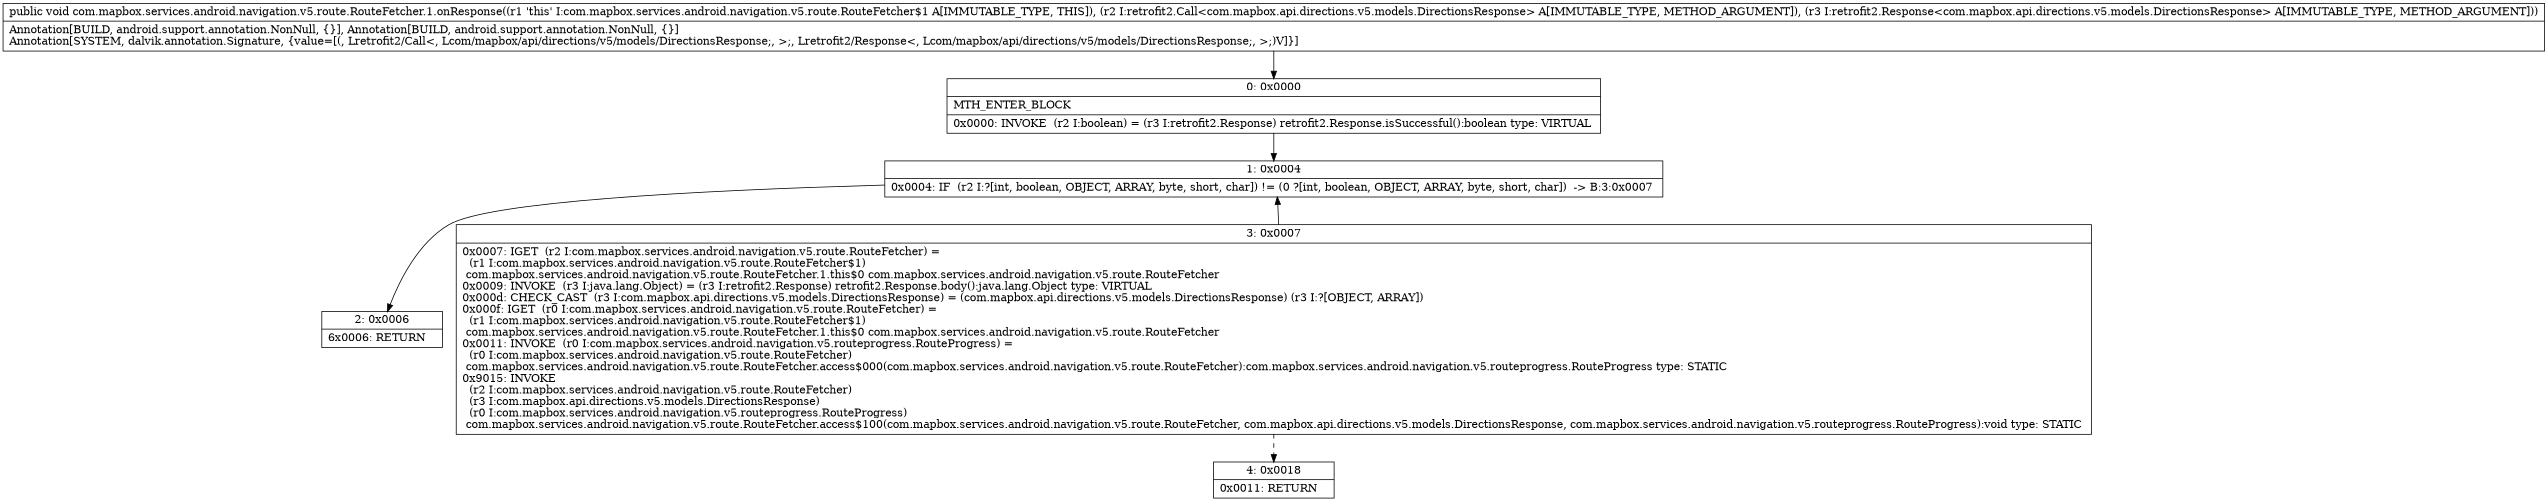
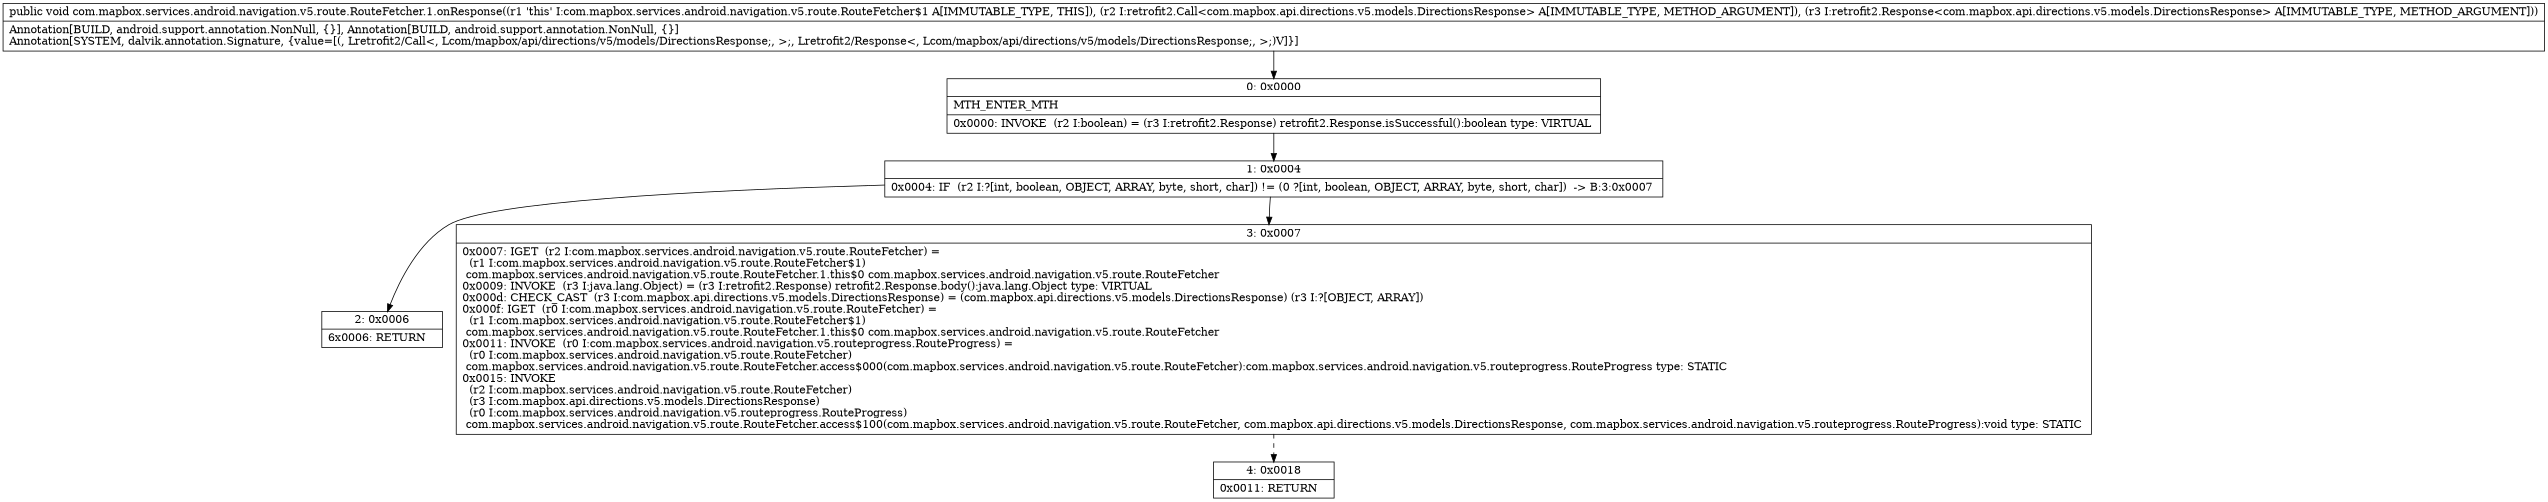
node "0: 0x0000": text "MTH_ENTER_BLOCK" -> "MTH_ENTER_MTH"
edge "3: 0x0007" -> "1: 0x0004": reversed
node "3: 0x0007": text "0x9015: INVOKE" -> "0x0015: INVOKE"
